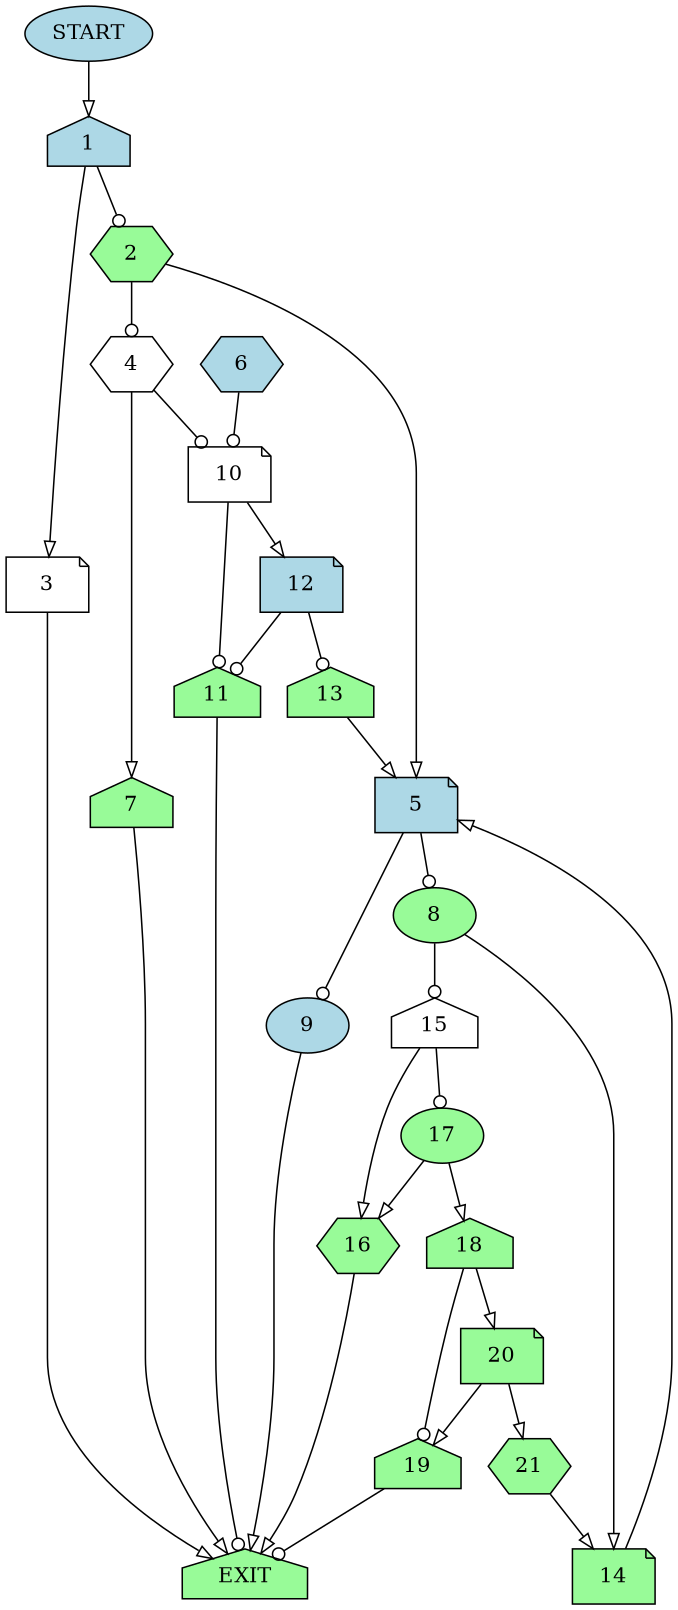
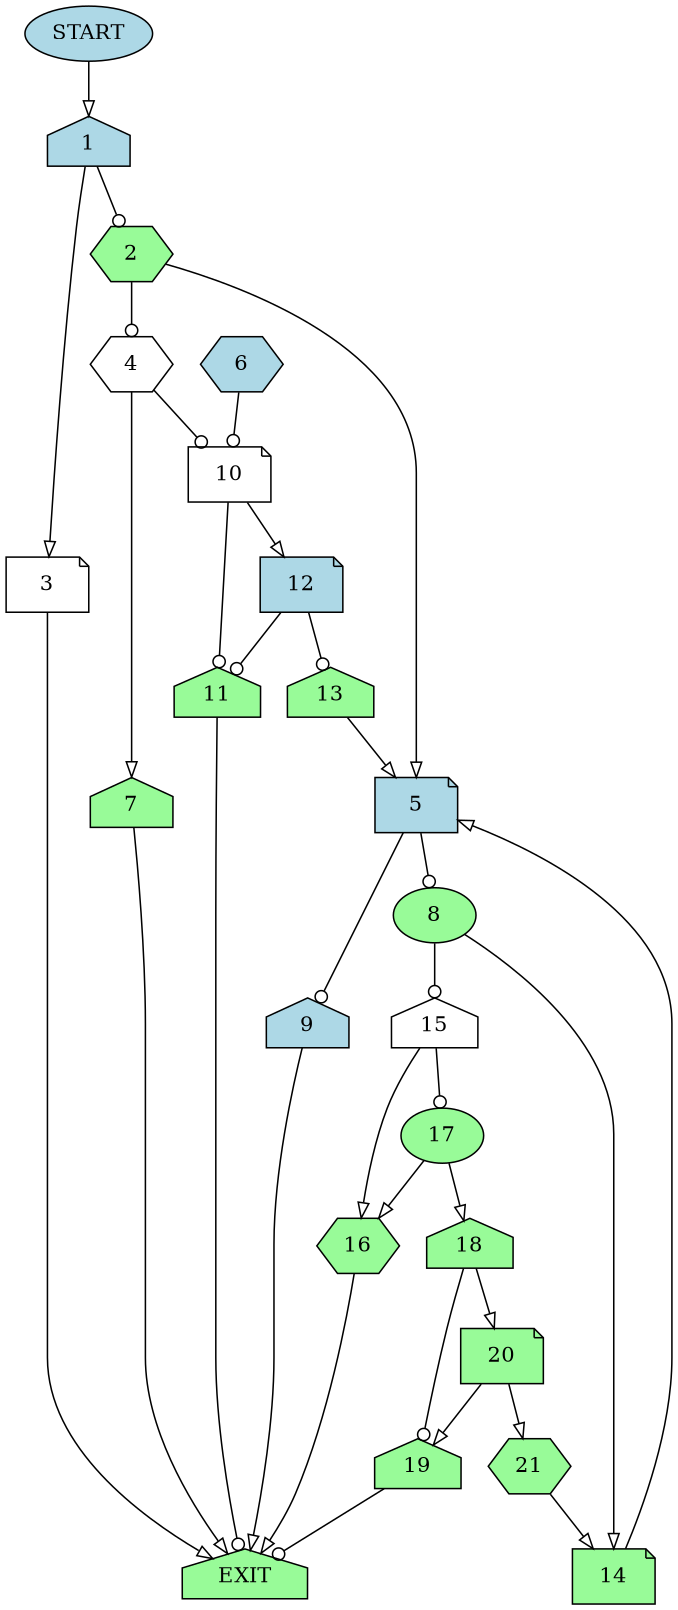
node "9": shape ellipse -> house
